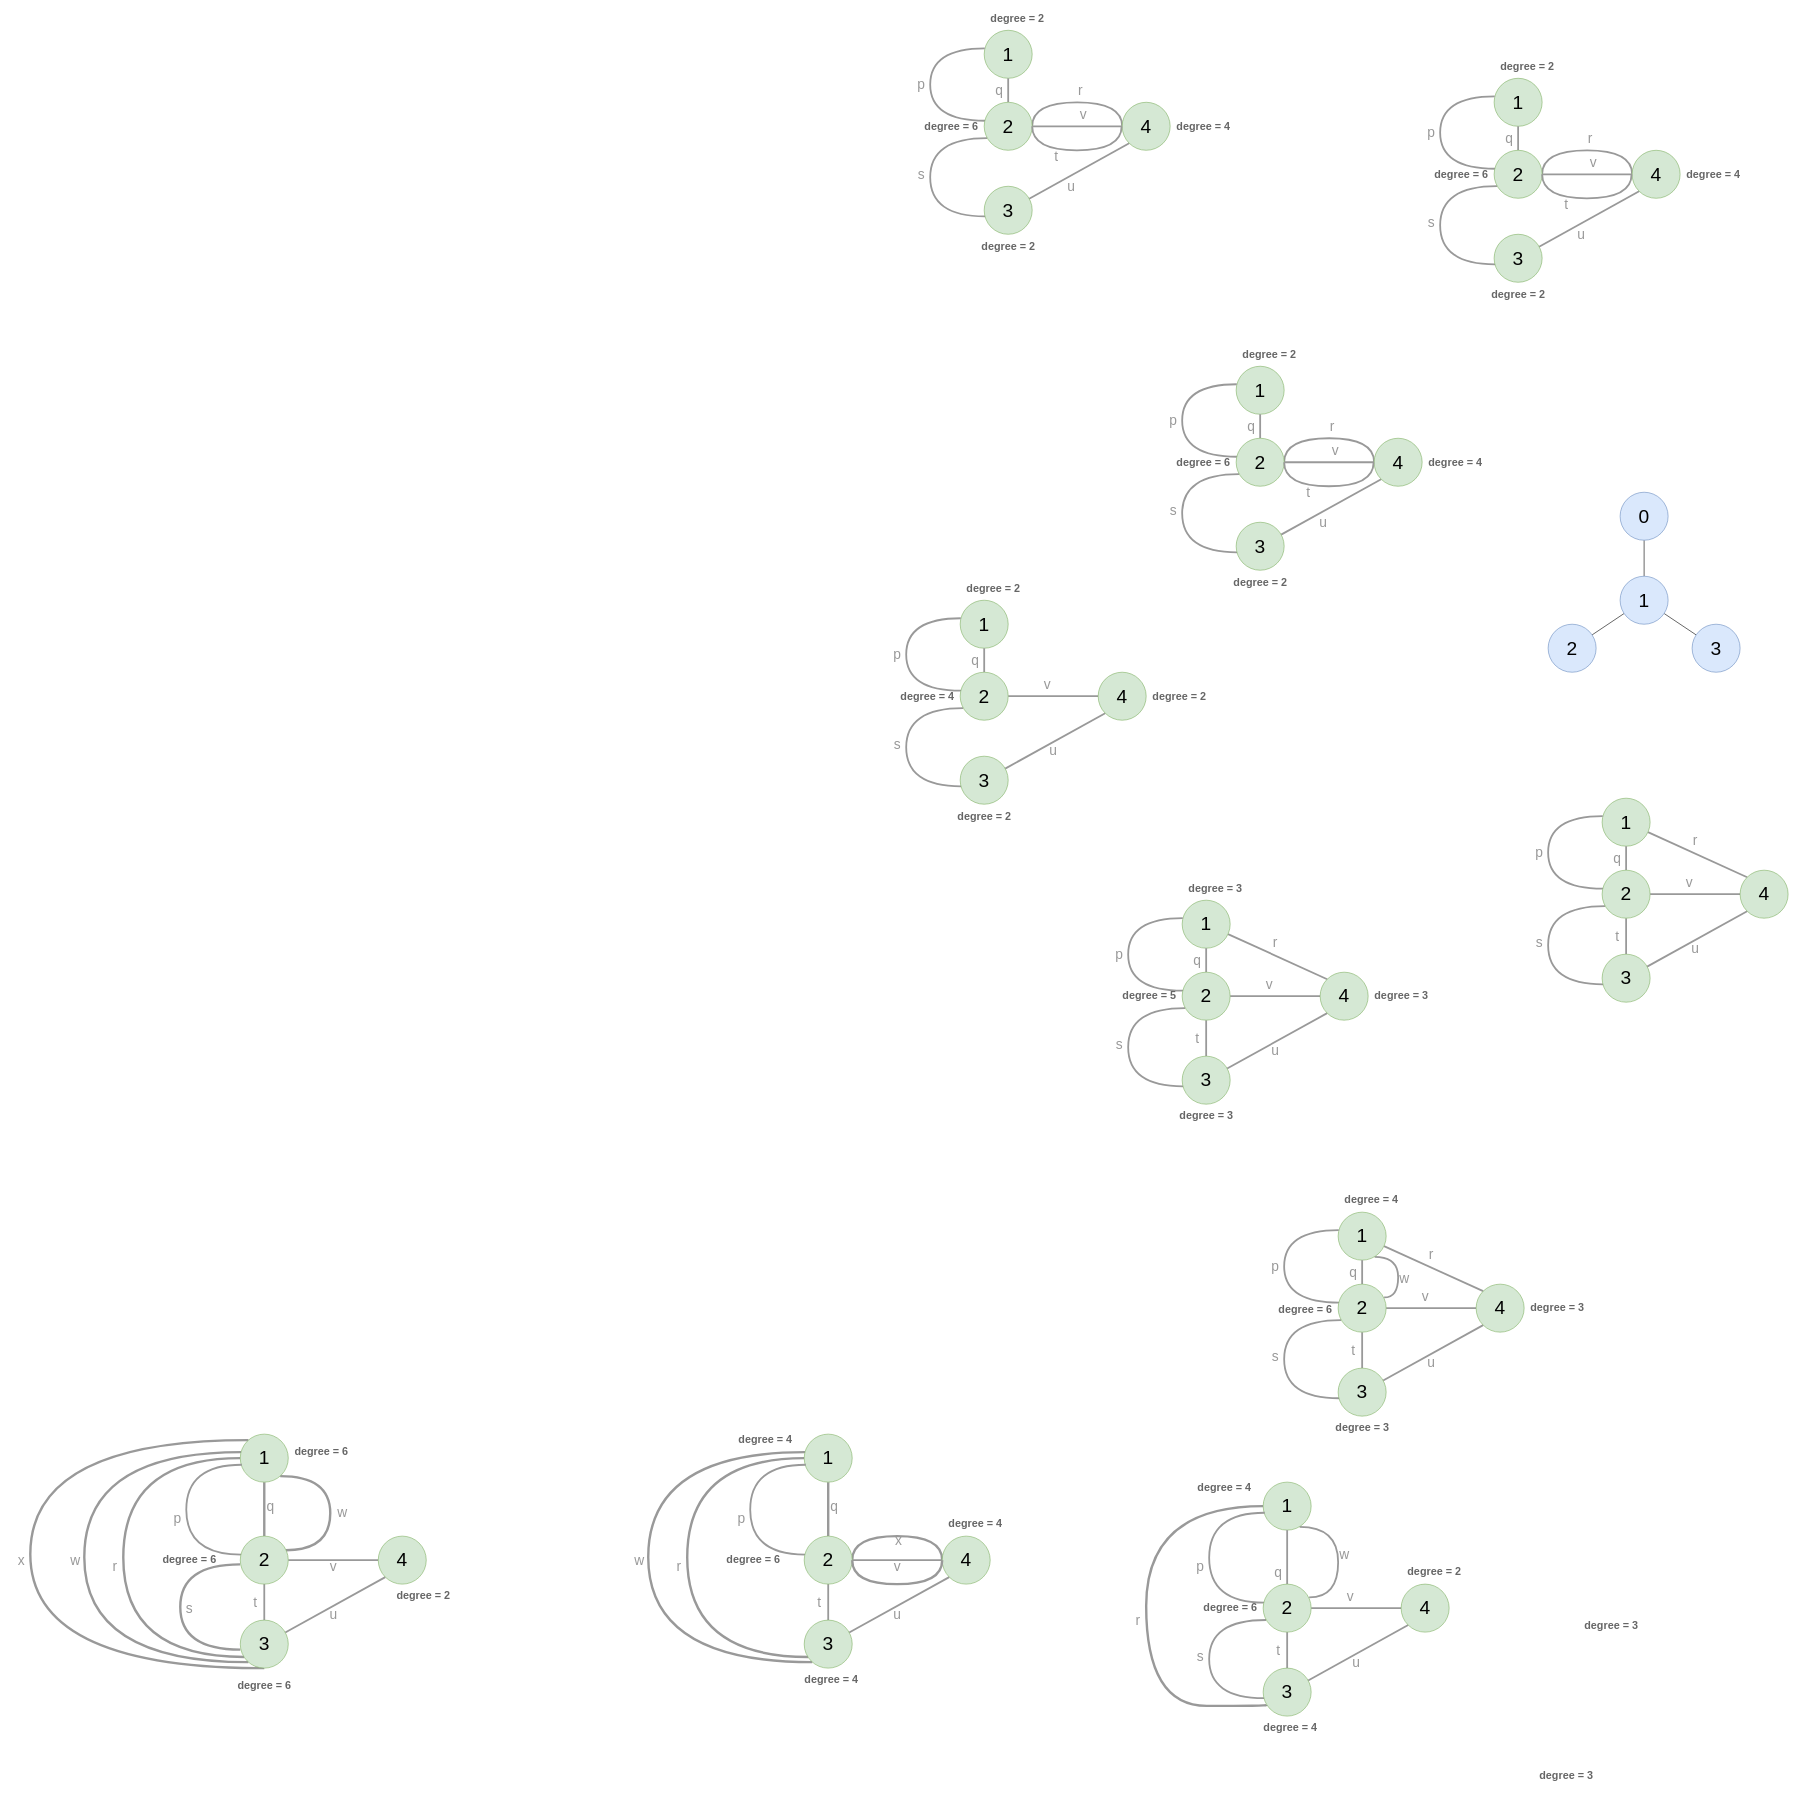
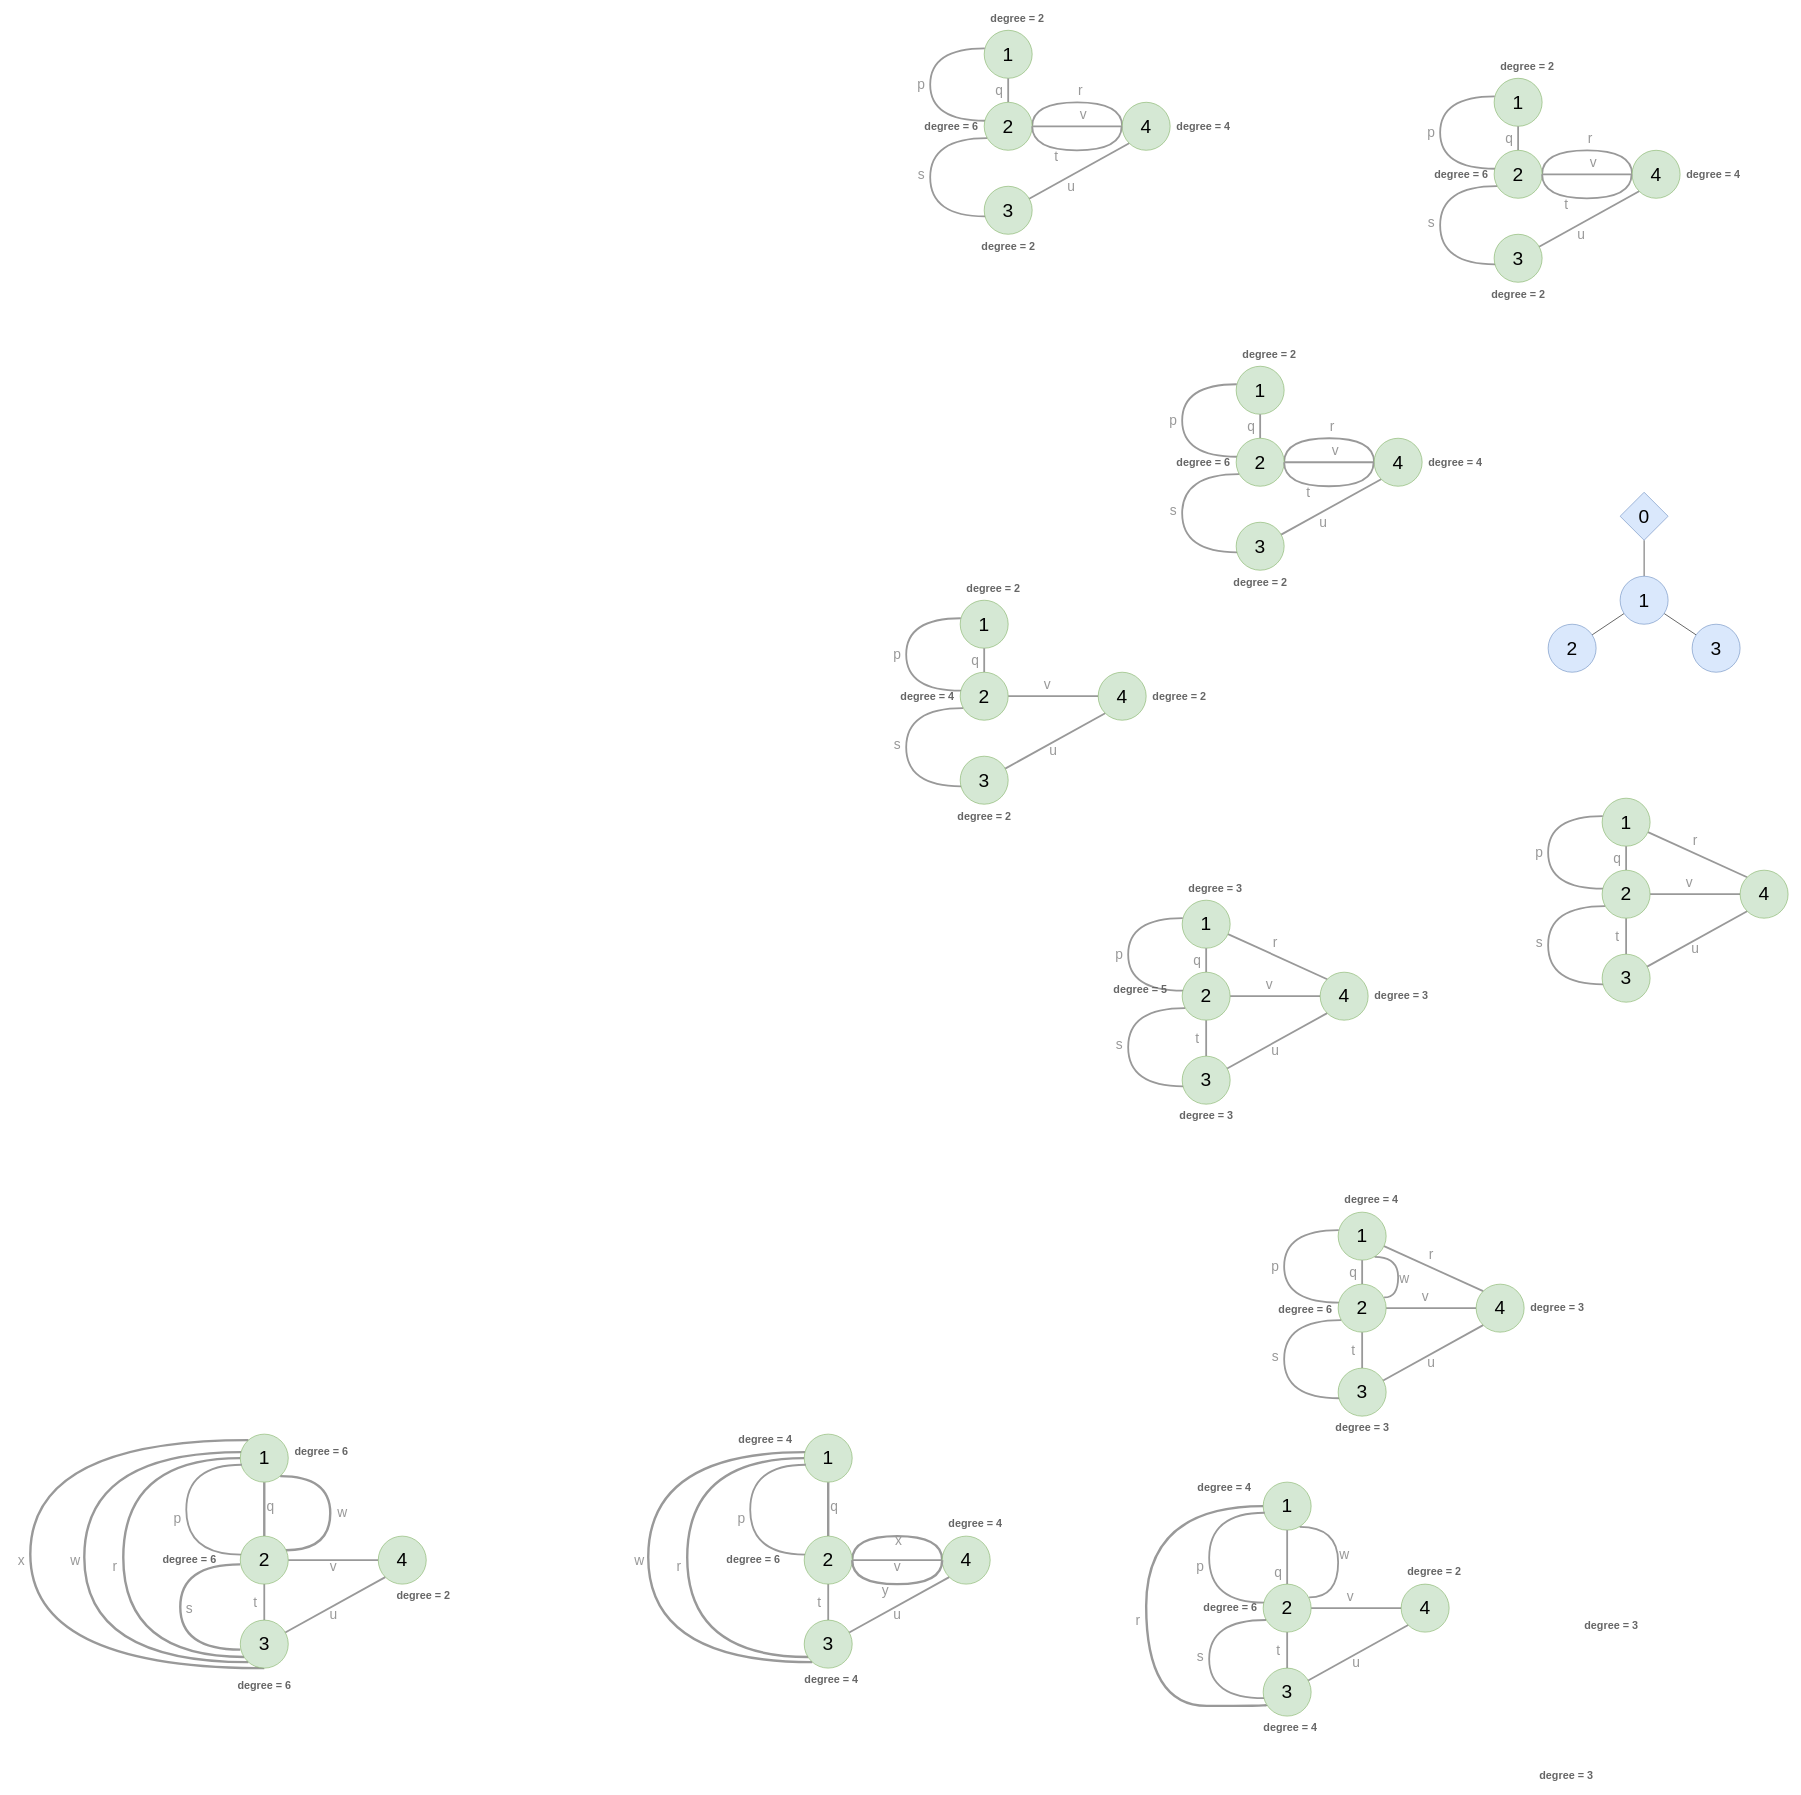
node "0": shape ellipse -> diamond
node "degree = 5": moved (1149, 996) -> (1140, 990)
node "y": added
